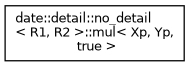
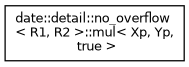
node "date::detail::no_detail < R1, R2 >::mul< Xp, Yp, true >": label "date::detail::no_detail < R1, R2 >::mul< Xp, Yp, true >" -> "date::detail::no_overflow < R1, R2 >::mul< Xp, Yp, true >"
